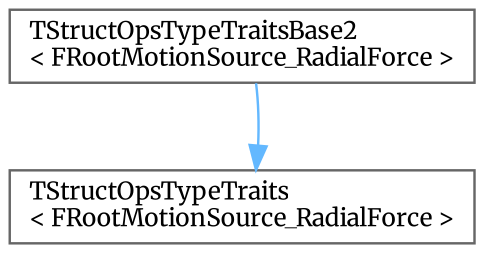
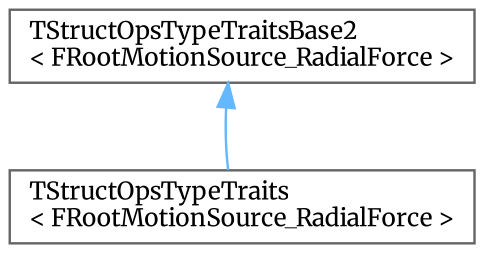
edge "TStructOpsTypeTraitsBase2 < FRootMotionSource_RadialForce >" -> "TStructOpsTypeTraits < FRootMotionSource_RadialForce >": reversed
